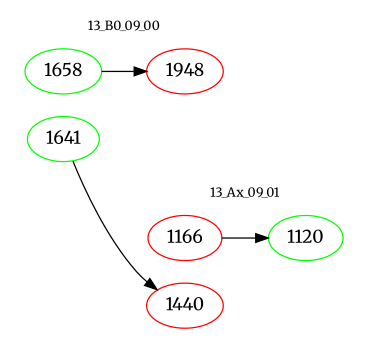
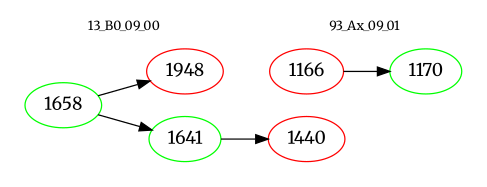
edge "1658" -> "1641": added
cluster "13_Ax_09_01": label "13_Ax_09_01" -> "93_Ax_09_01"
node "1120": label "1120" -> "1170"
